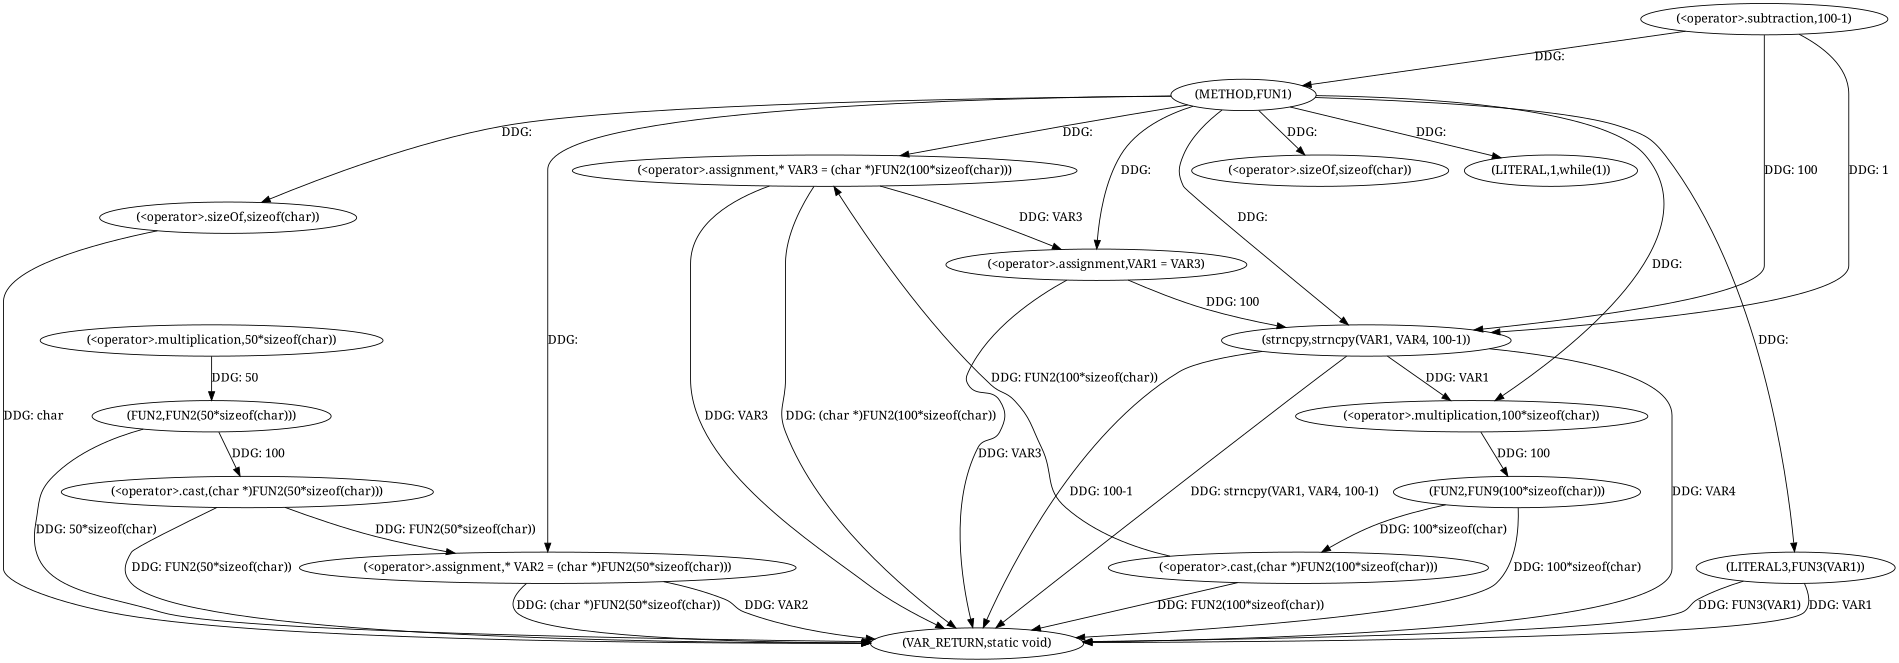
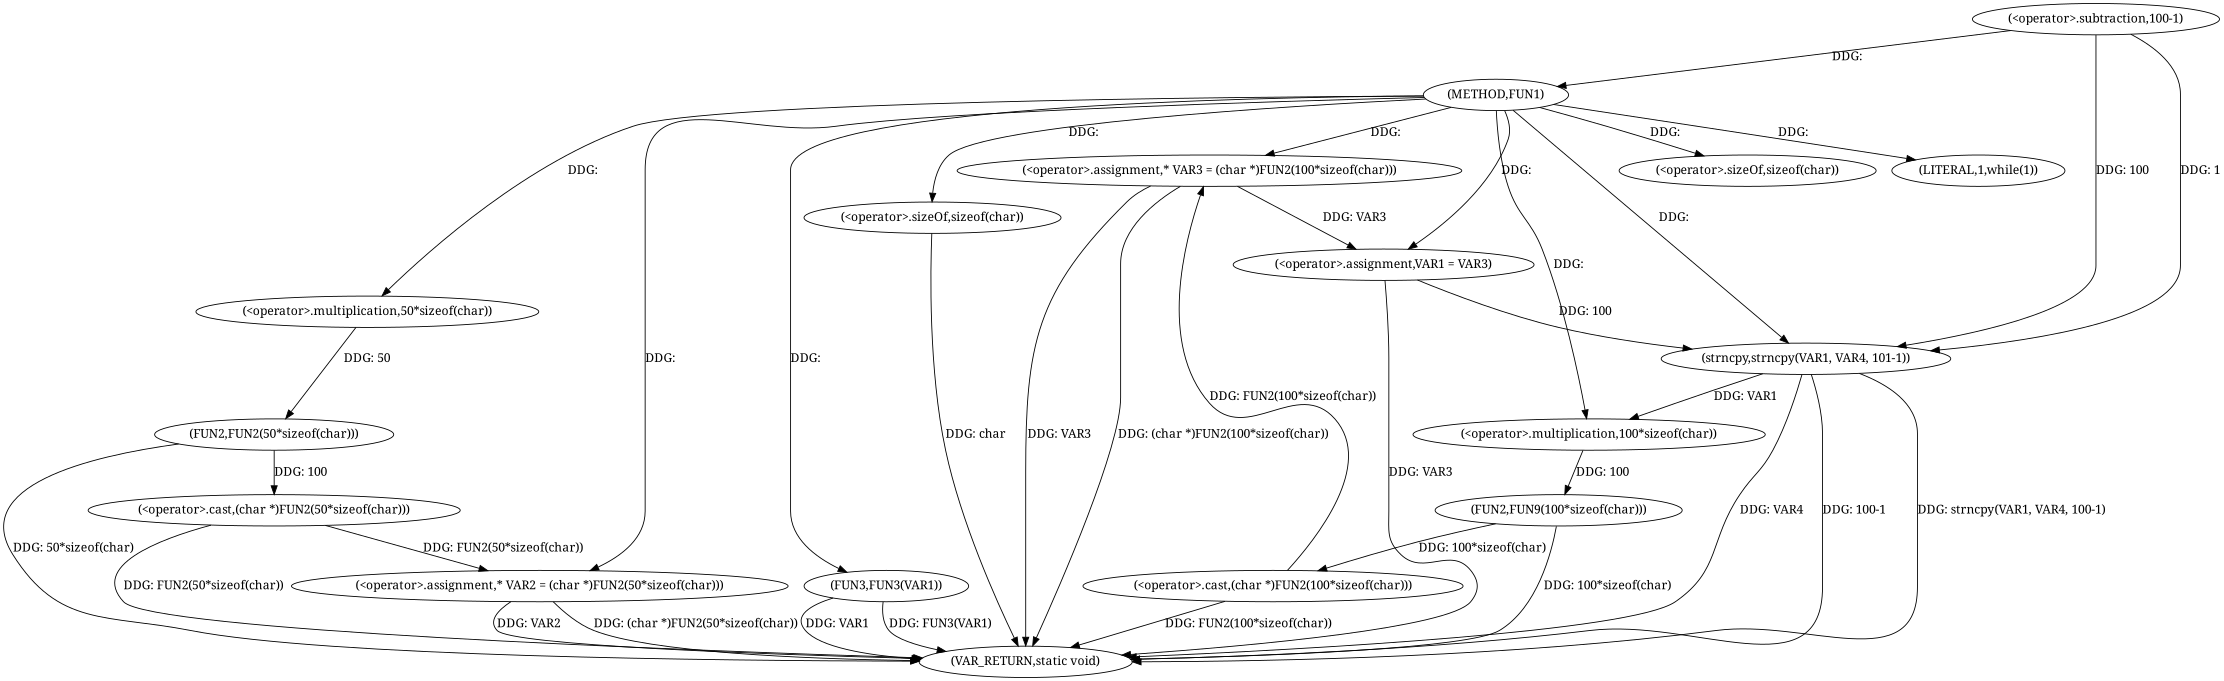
edge "(METHOD,FUN1)" -> "(<operator>.multiplication,50*sizeof(char))": added, label "DDG:"
node "(strncpy,strncpy(VAR1, VAR4, 100-1))": label "(strncpy,strncpy(VAR1, VAR4, 100-1))" -> "(strncpy,strncpy(VAR1, VAR4, 101-1))"
node "(LITERAL3,FUN3(VAR1))": label "(LITERAL3,FUN3(VAR1))" -> "(FUN3,FUN3(VAR1))"
